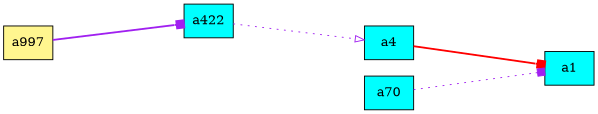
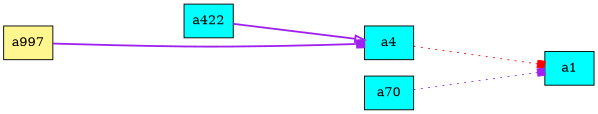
edge "a422" -> "a4": style dotted -> bold
edge "a997" -> "a422": now "a997" -> "a4"
edge "a4" -> "a1": style bold -> dotted
